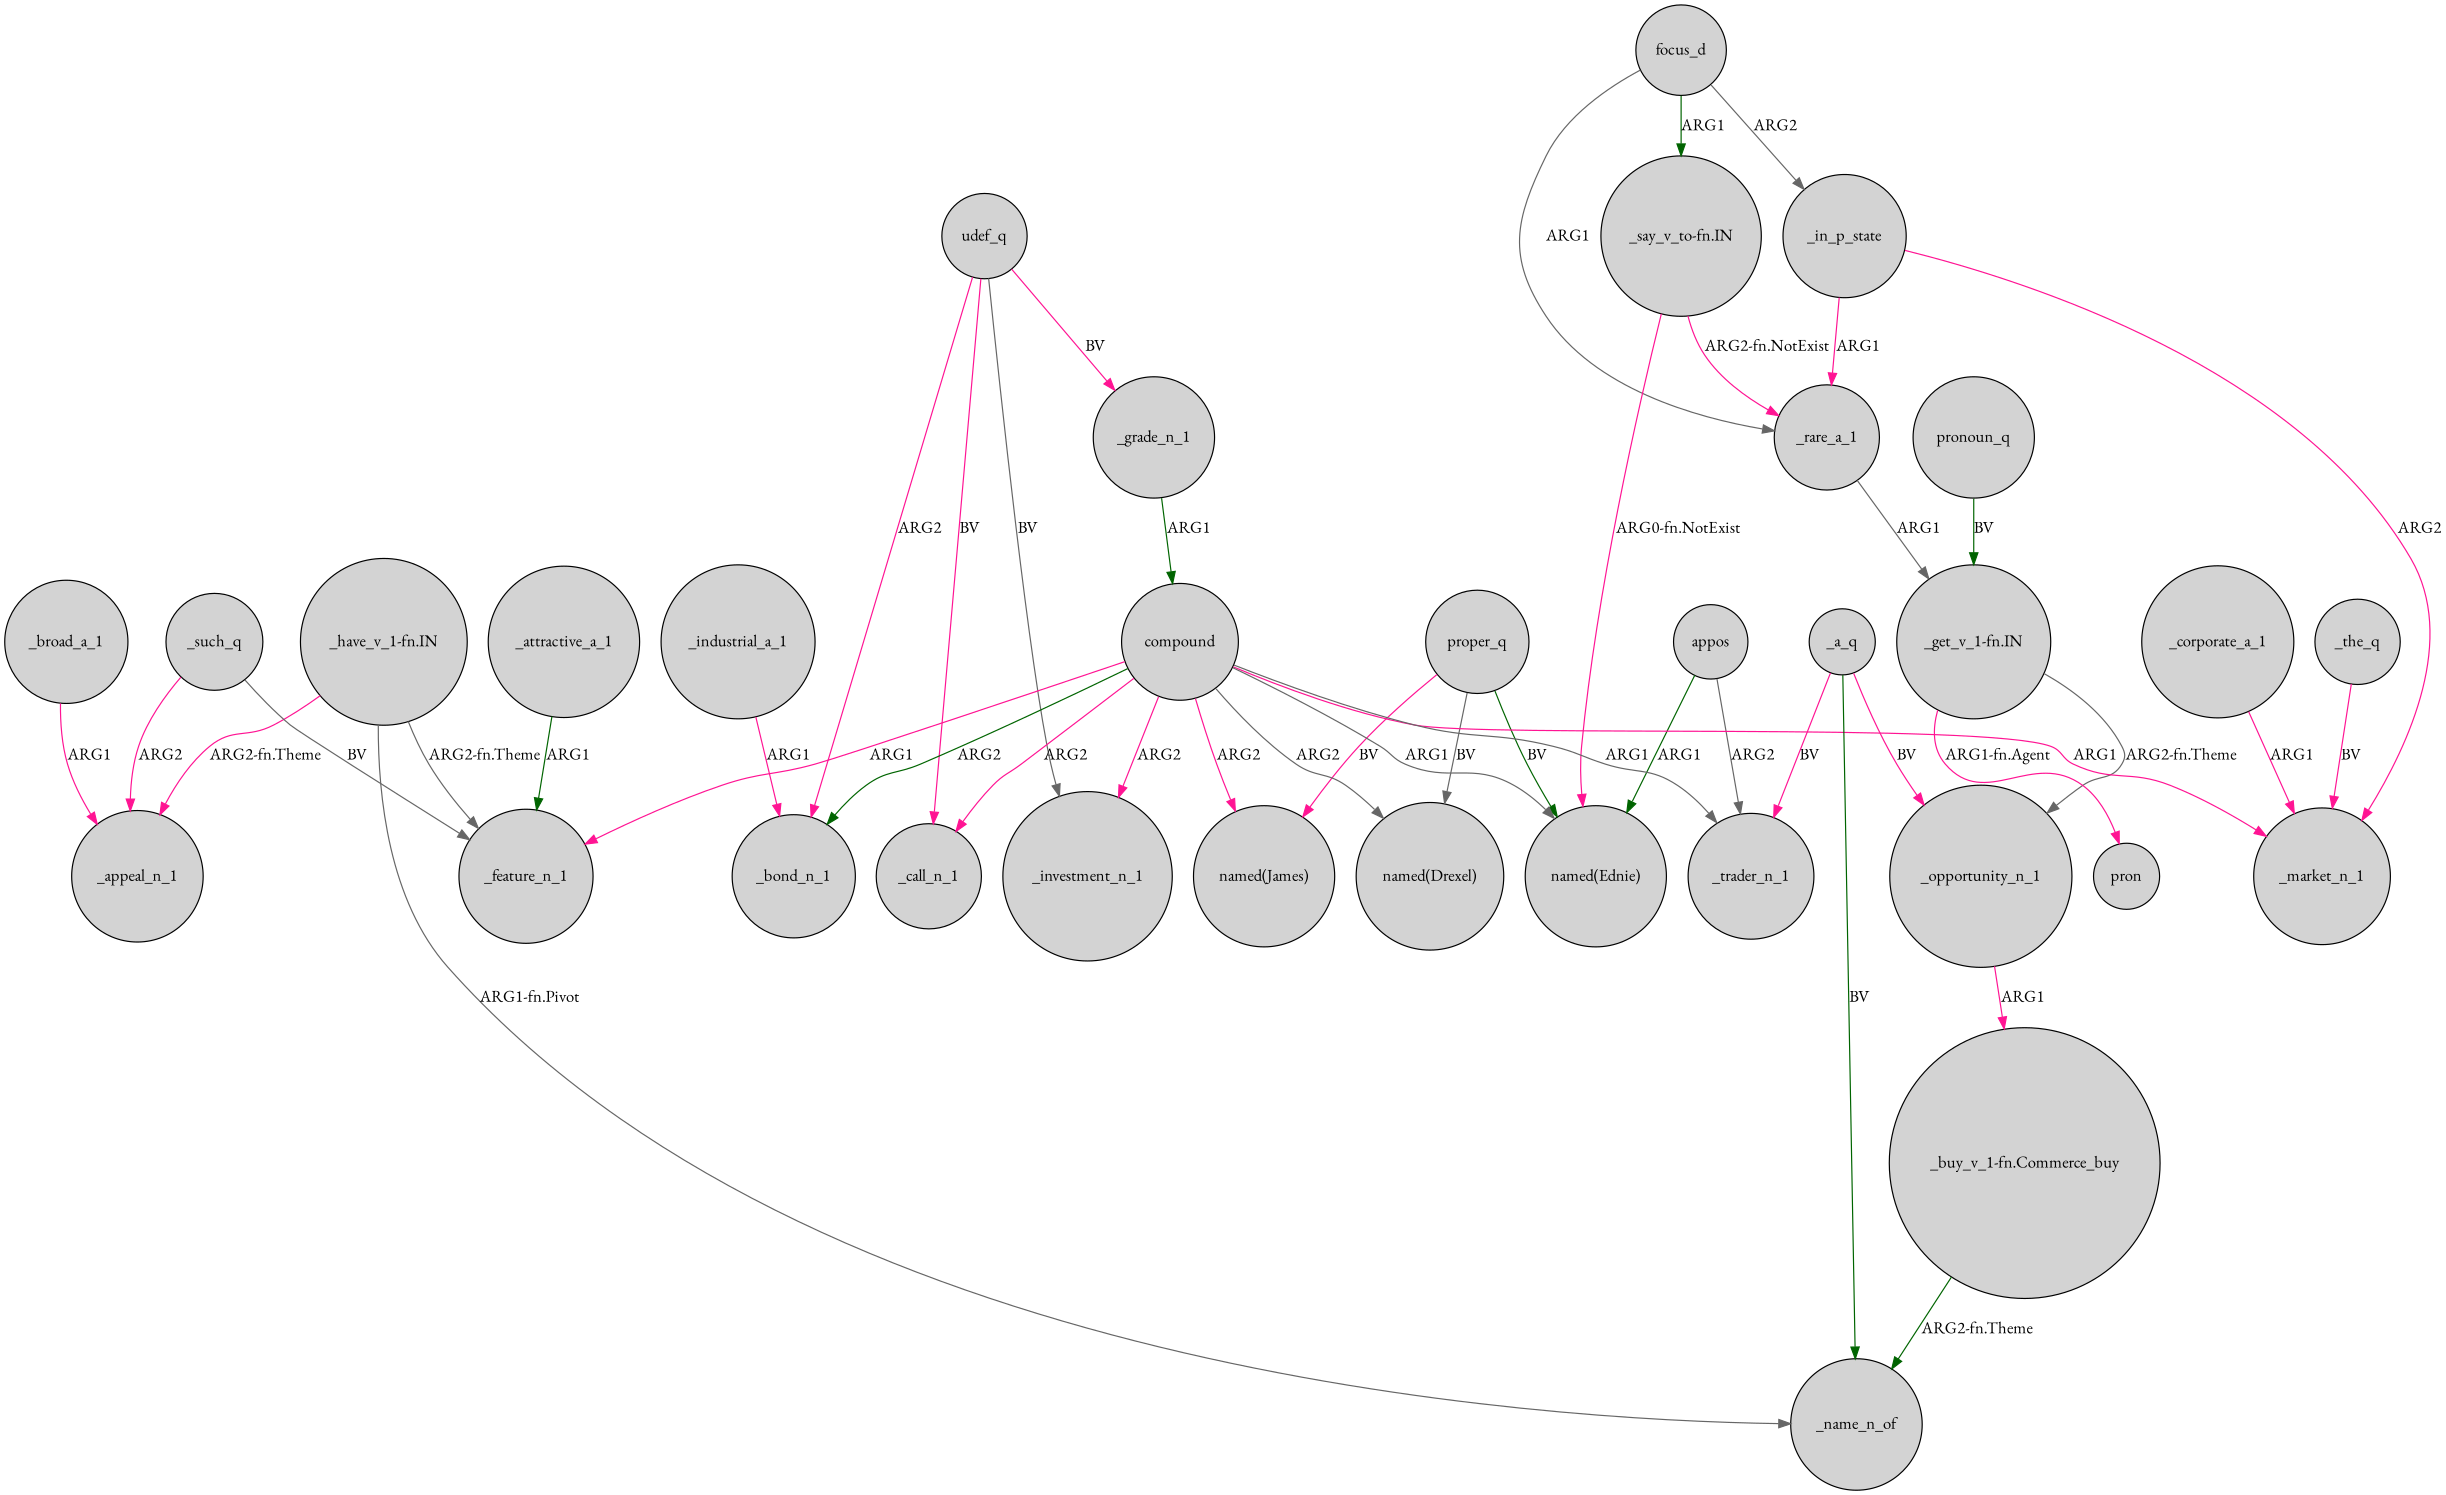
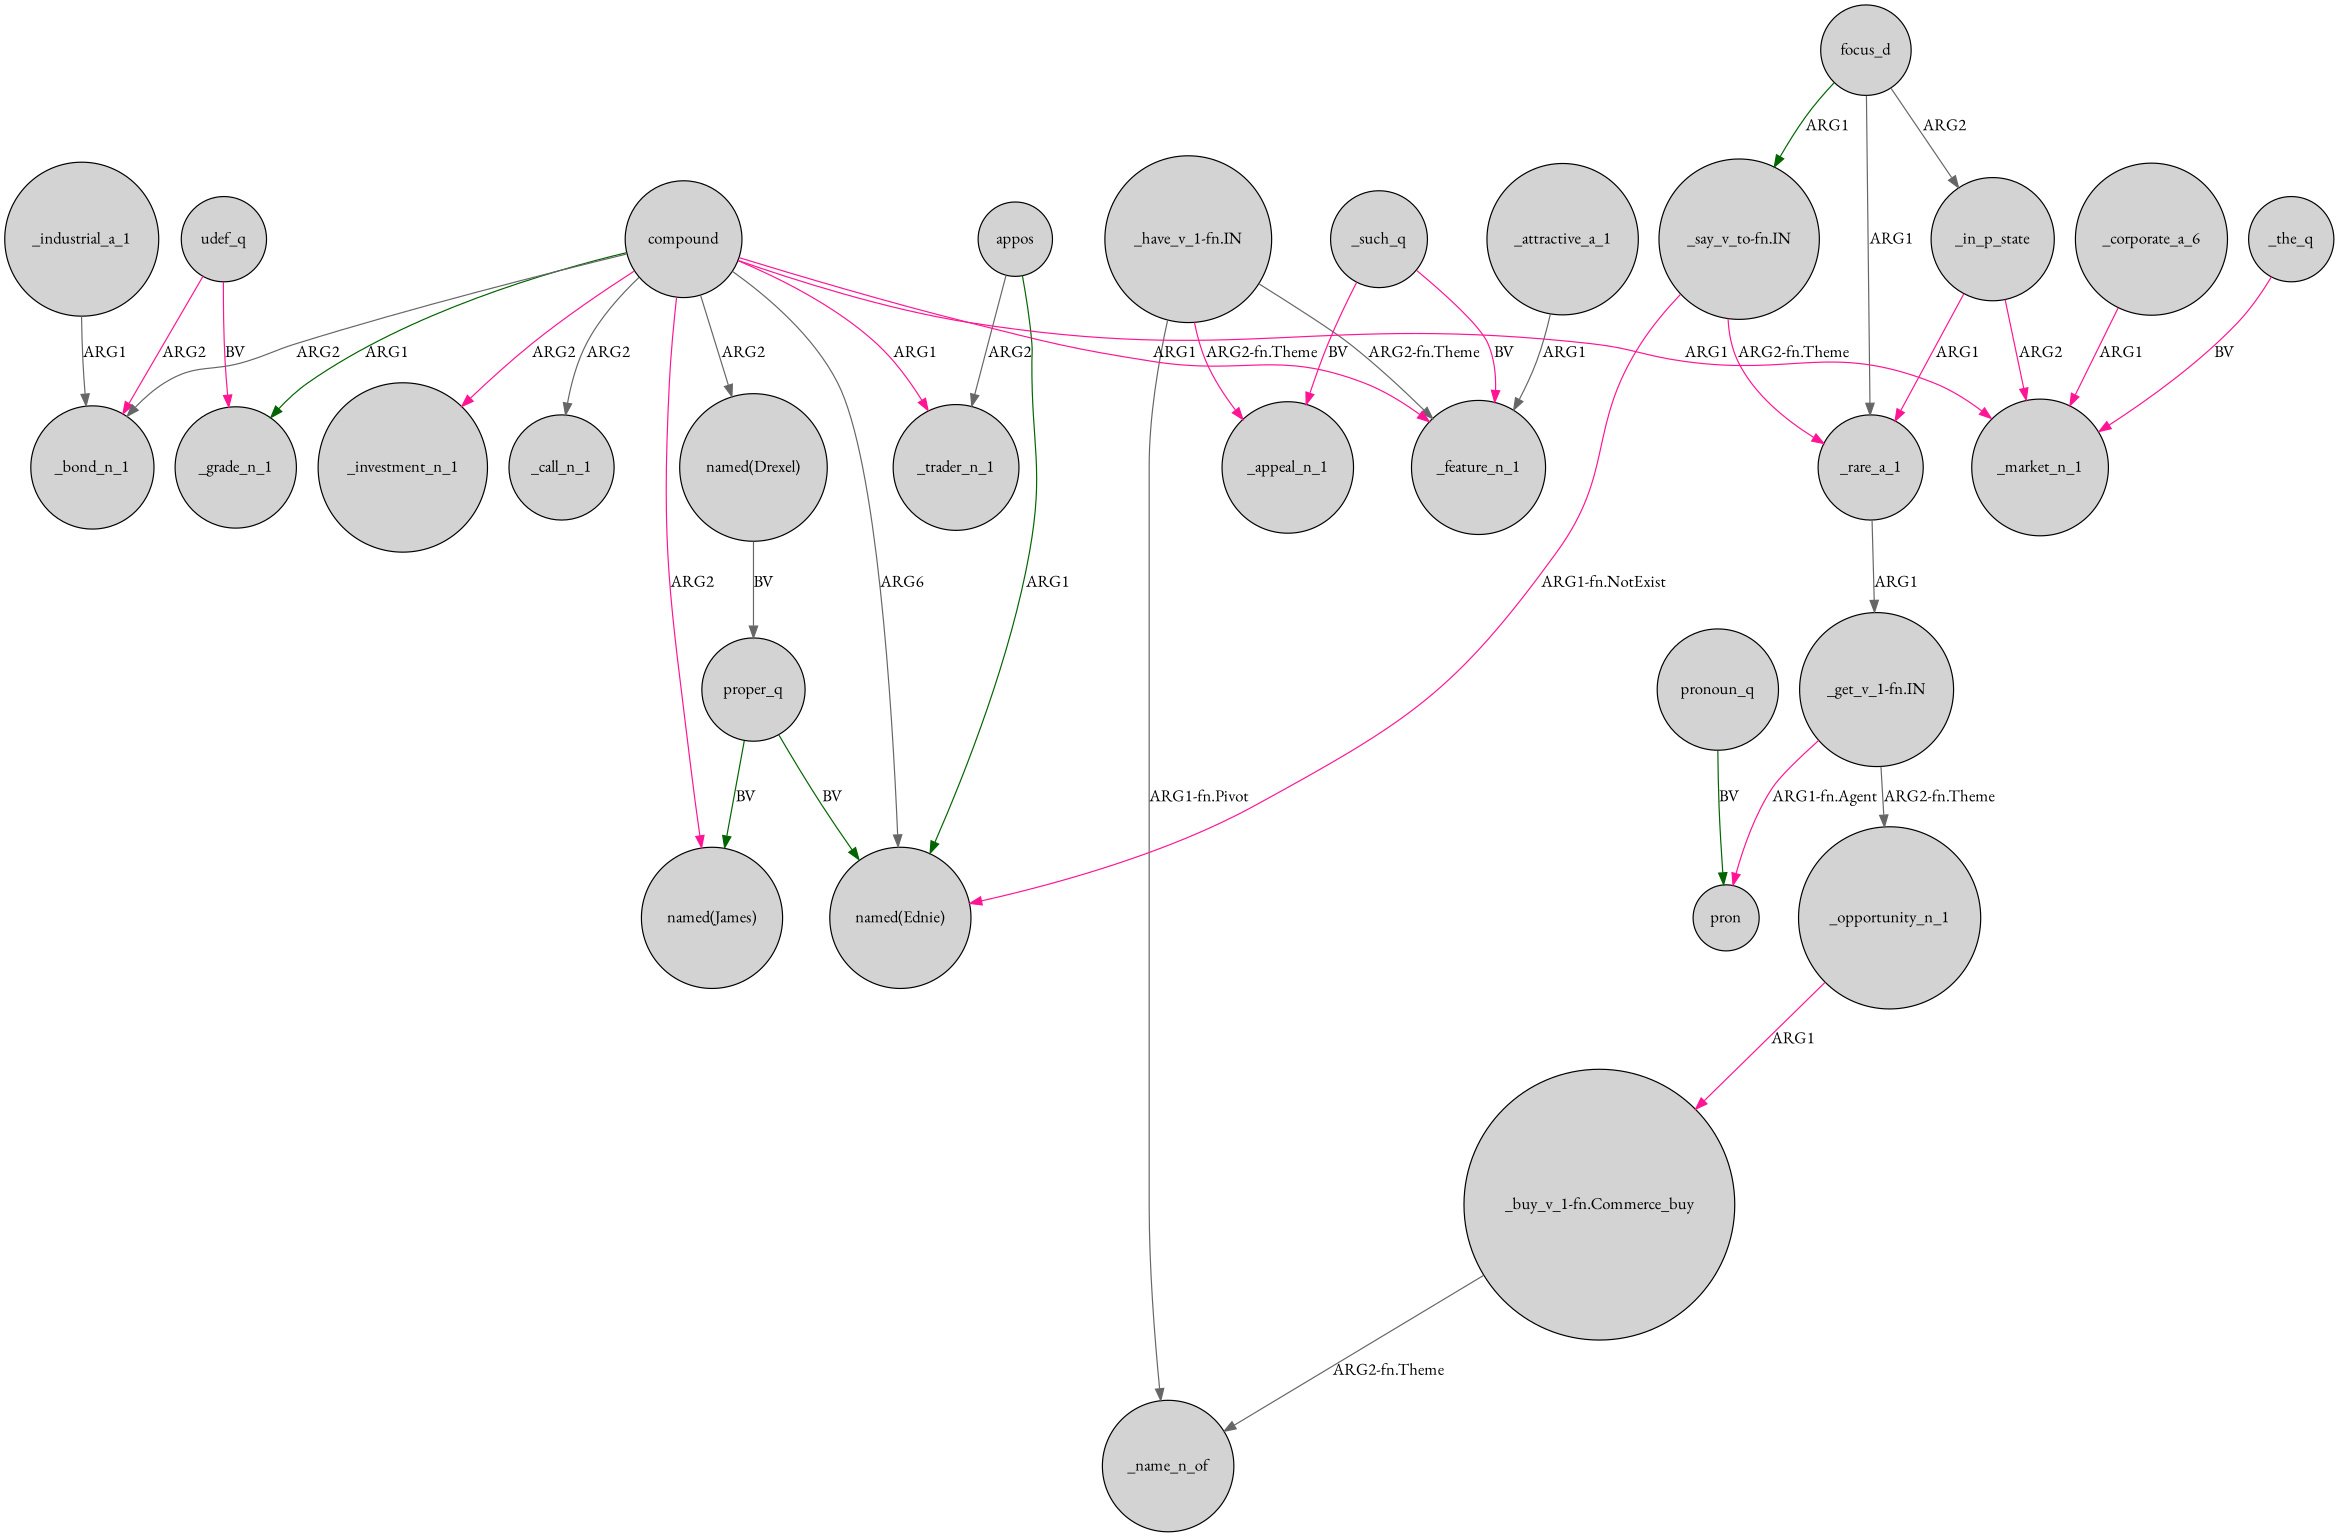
edge "_say_v_to-fn.IN" -> "_rare_a_1": label "ARG2-fn.NotExist" -> "ARG2-fn.Theme"
edge "pronoun_q" -> "_get_v_1-fn.IN": now "pronoun_q" -> "pron"
edge "_say_v_to-fn.IN" -> "named(Ednie)": label "ARG0-fn.NotExist" -> "ARG1-fn.NotExist"
edge "udef_q" -> "_investment_n_1": removed, label "BV"
edge "_grade_n_1" -> "compound": reversed
edge "udef_q" -> "_call_n_1": removed, label "BV"
node "_broad_a_1": removed
node "_a_q": removed
node "_corporate_a_1": label "_corporate_a_1" -> "_corporate_a_6"
edge "proper_q" -> "named(James)": color deeppink -> darkgreen
edge "compound" -> "_trader_n_1": color gray40 -> deeppink
edge "compound" -> "_bond_n_1": color darkgreen -> gray40
edge "proper_q" -> "named(Drexel)": reversed
edge "compound" -> "_call_n_1": color deeppink -> gray40
edge "_such_q" -> "_appeal_n_1": label "ARG2" -> "BV"
edge "compound" -> "named(Ednie)": label "ARG1" -> "ARG6"
edge "_attractive_a_1" -> "_feature_n_1": color darkgreen -> gray40
edge "_industrial_a_1" -> "_bond_n_1": color deeppink -> gray40
edge "_such_q" -> "_feature_n_1": color gray40 -> deeppink
edge "_buy_v_1-fn.Commerce_buy" -> "_name_n_of": color darkgreen -> gray40
